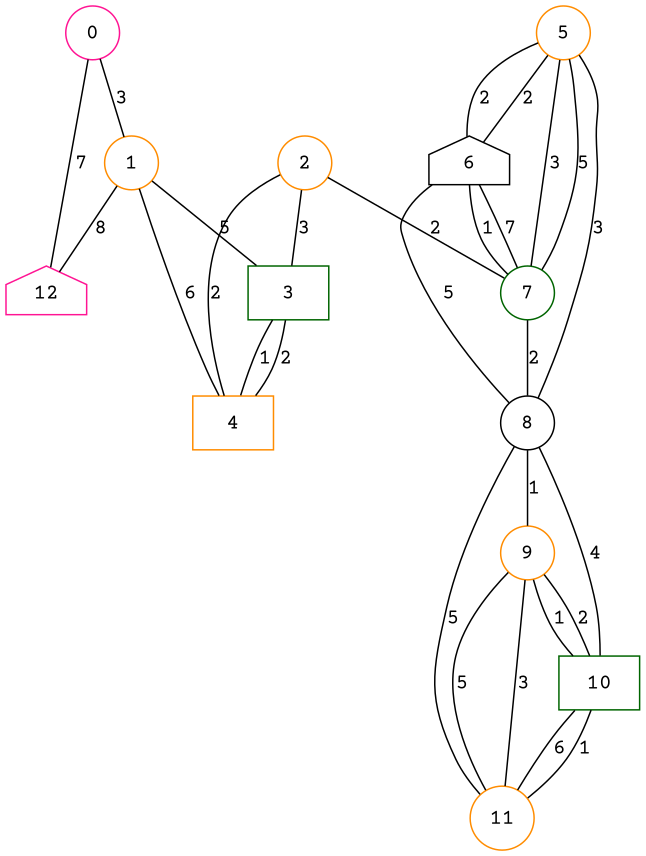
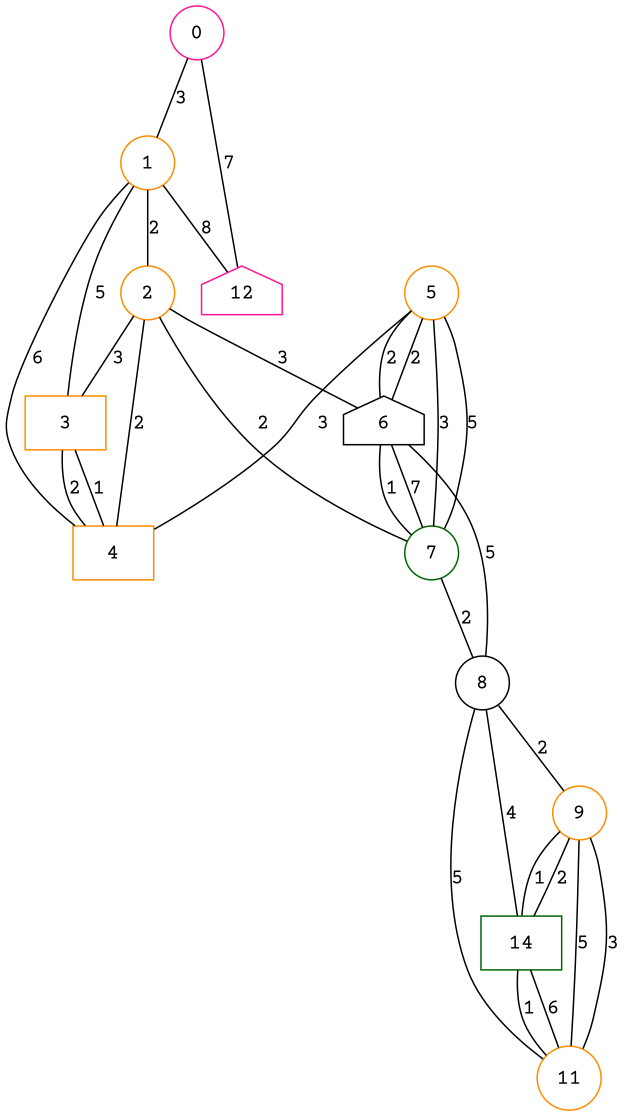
edge "1" -- "2": added, label "2"
edge "5" -- "8": now "5" -- "4"
node "3": color darkgreen -> darkorange
edge "2" -- "6": added, label "3"
edge "8" -- "9": label "1" -> "2"
node "10": label "10" -> "14"
